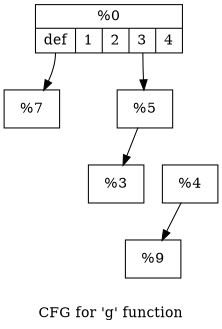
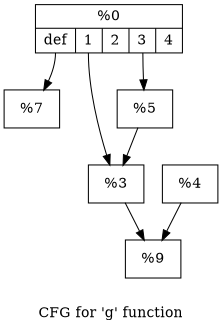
edge "%0" -> "%3": added
edge "%3" -> "%9": added
